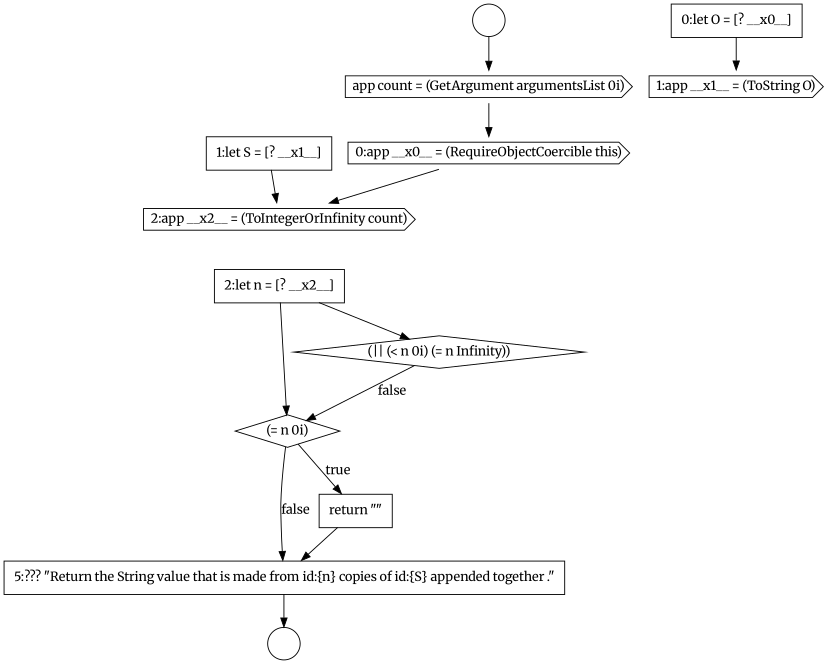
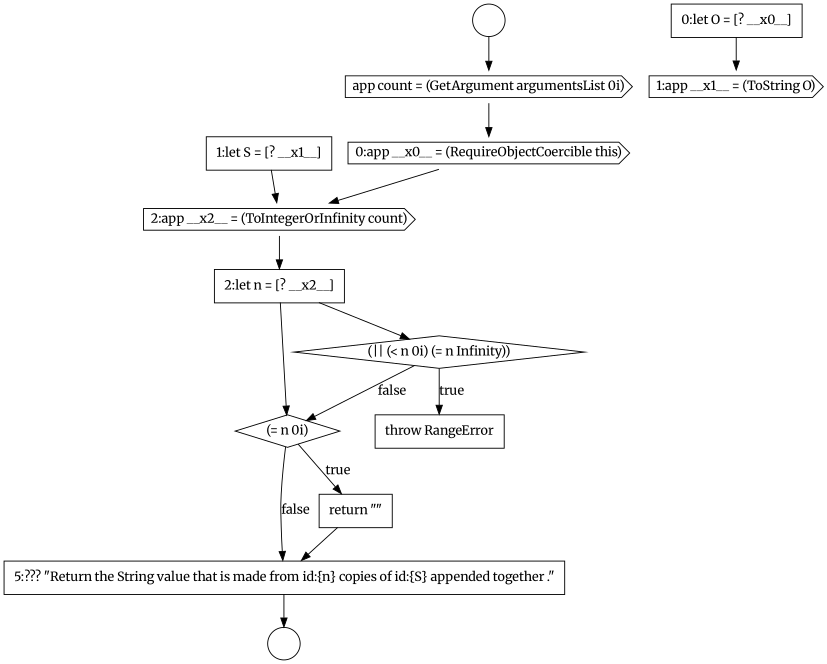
edge "2:app __x2__ = (ToIntegerOrInfinity count)" -> "2:let n = [? __x2__]": added
node "throw RangeError": added
